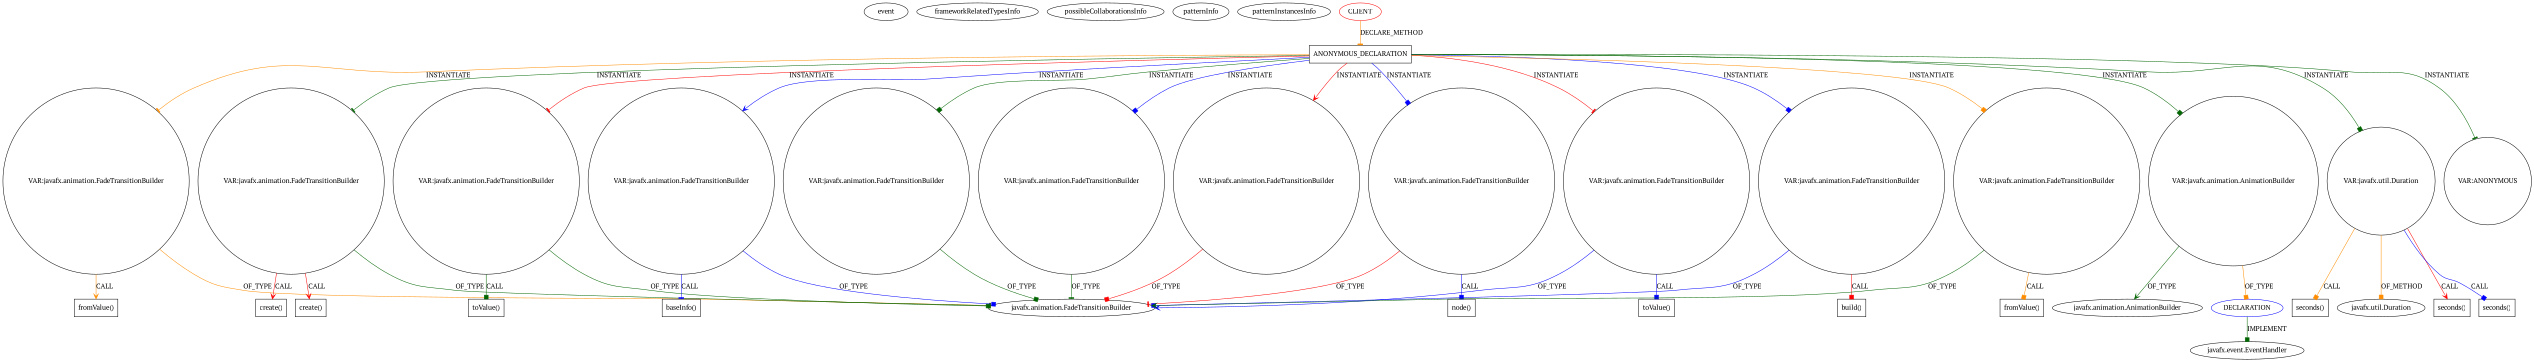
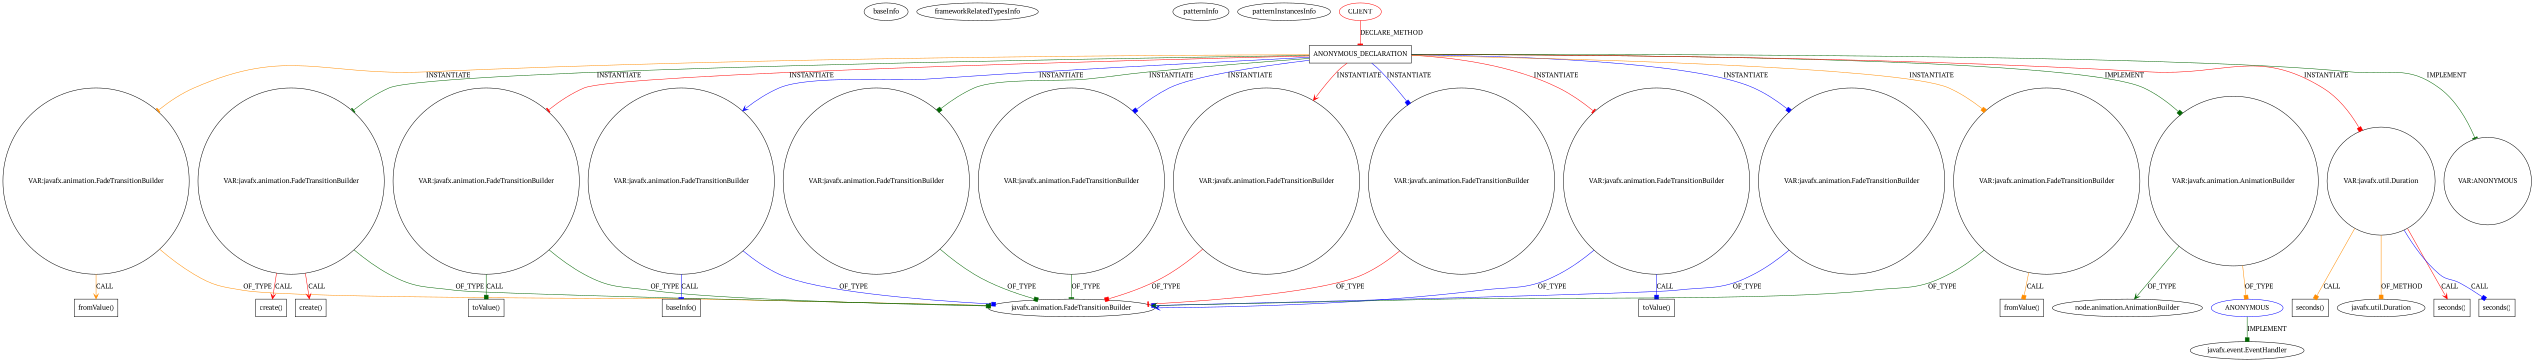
node "event": label "event" -> "baseInfo"
node "possibleCollaborationsInfo": removed
edge "CLIENT" -> "ANONYMOUS_DECLARATION": color darkorange -> red
edge "ANONYMOUS_DECLARATION" -> "VAR:javafx.util.Duration": color darkgreen -> red
edge "ANONYMOUS_DECLARATION" -> "VAR:javafx.animation.AnimationBuilder": label "INSTANTIATE" -> "IMPLEMENT"
edge "ANONYMOUS_DECLARATION" -> "VAR:ANONYMOUS": label "INSTANTIATE" -> "IMPLEMENT"
node "node()": removed
node "build()": removed
node "javafx.animation.AnimationBuilder": label "javafx.animation.AnimationBuilder" -> "node.animation.AnimationBuilder"
node "DECLARATION": label "DECLARATION" -> "ANONYMOUS"
